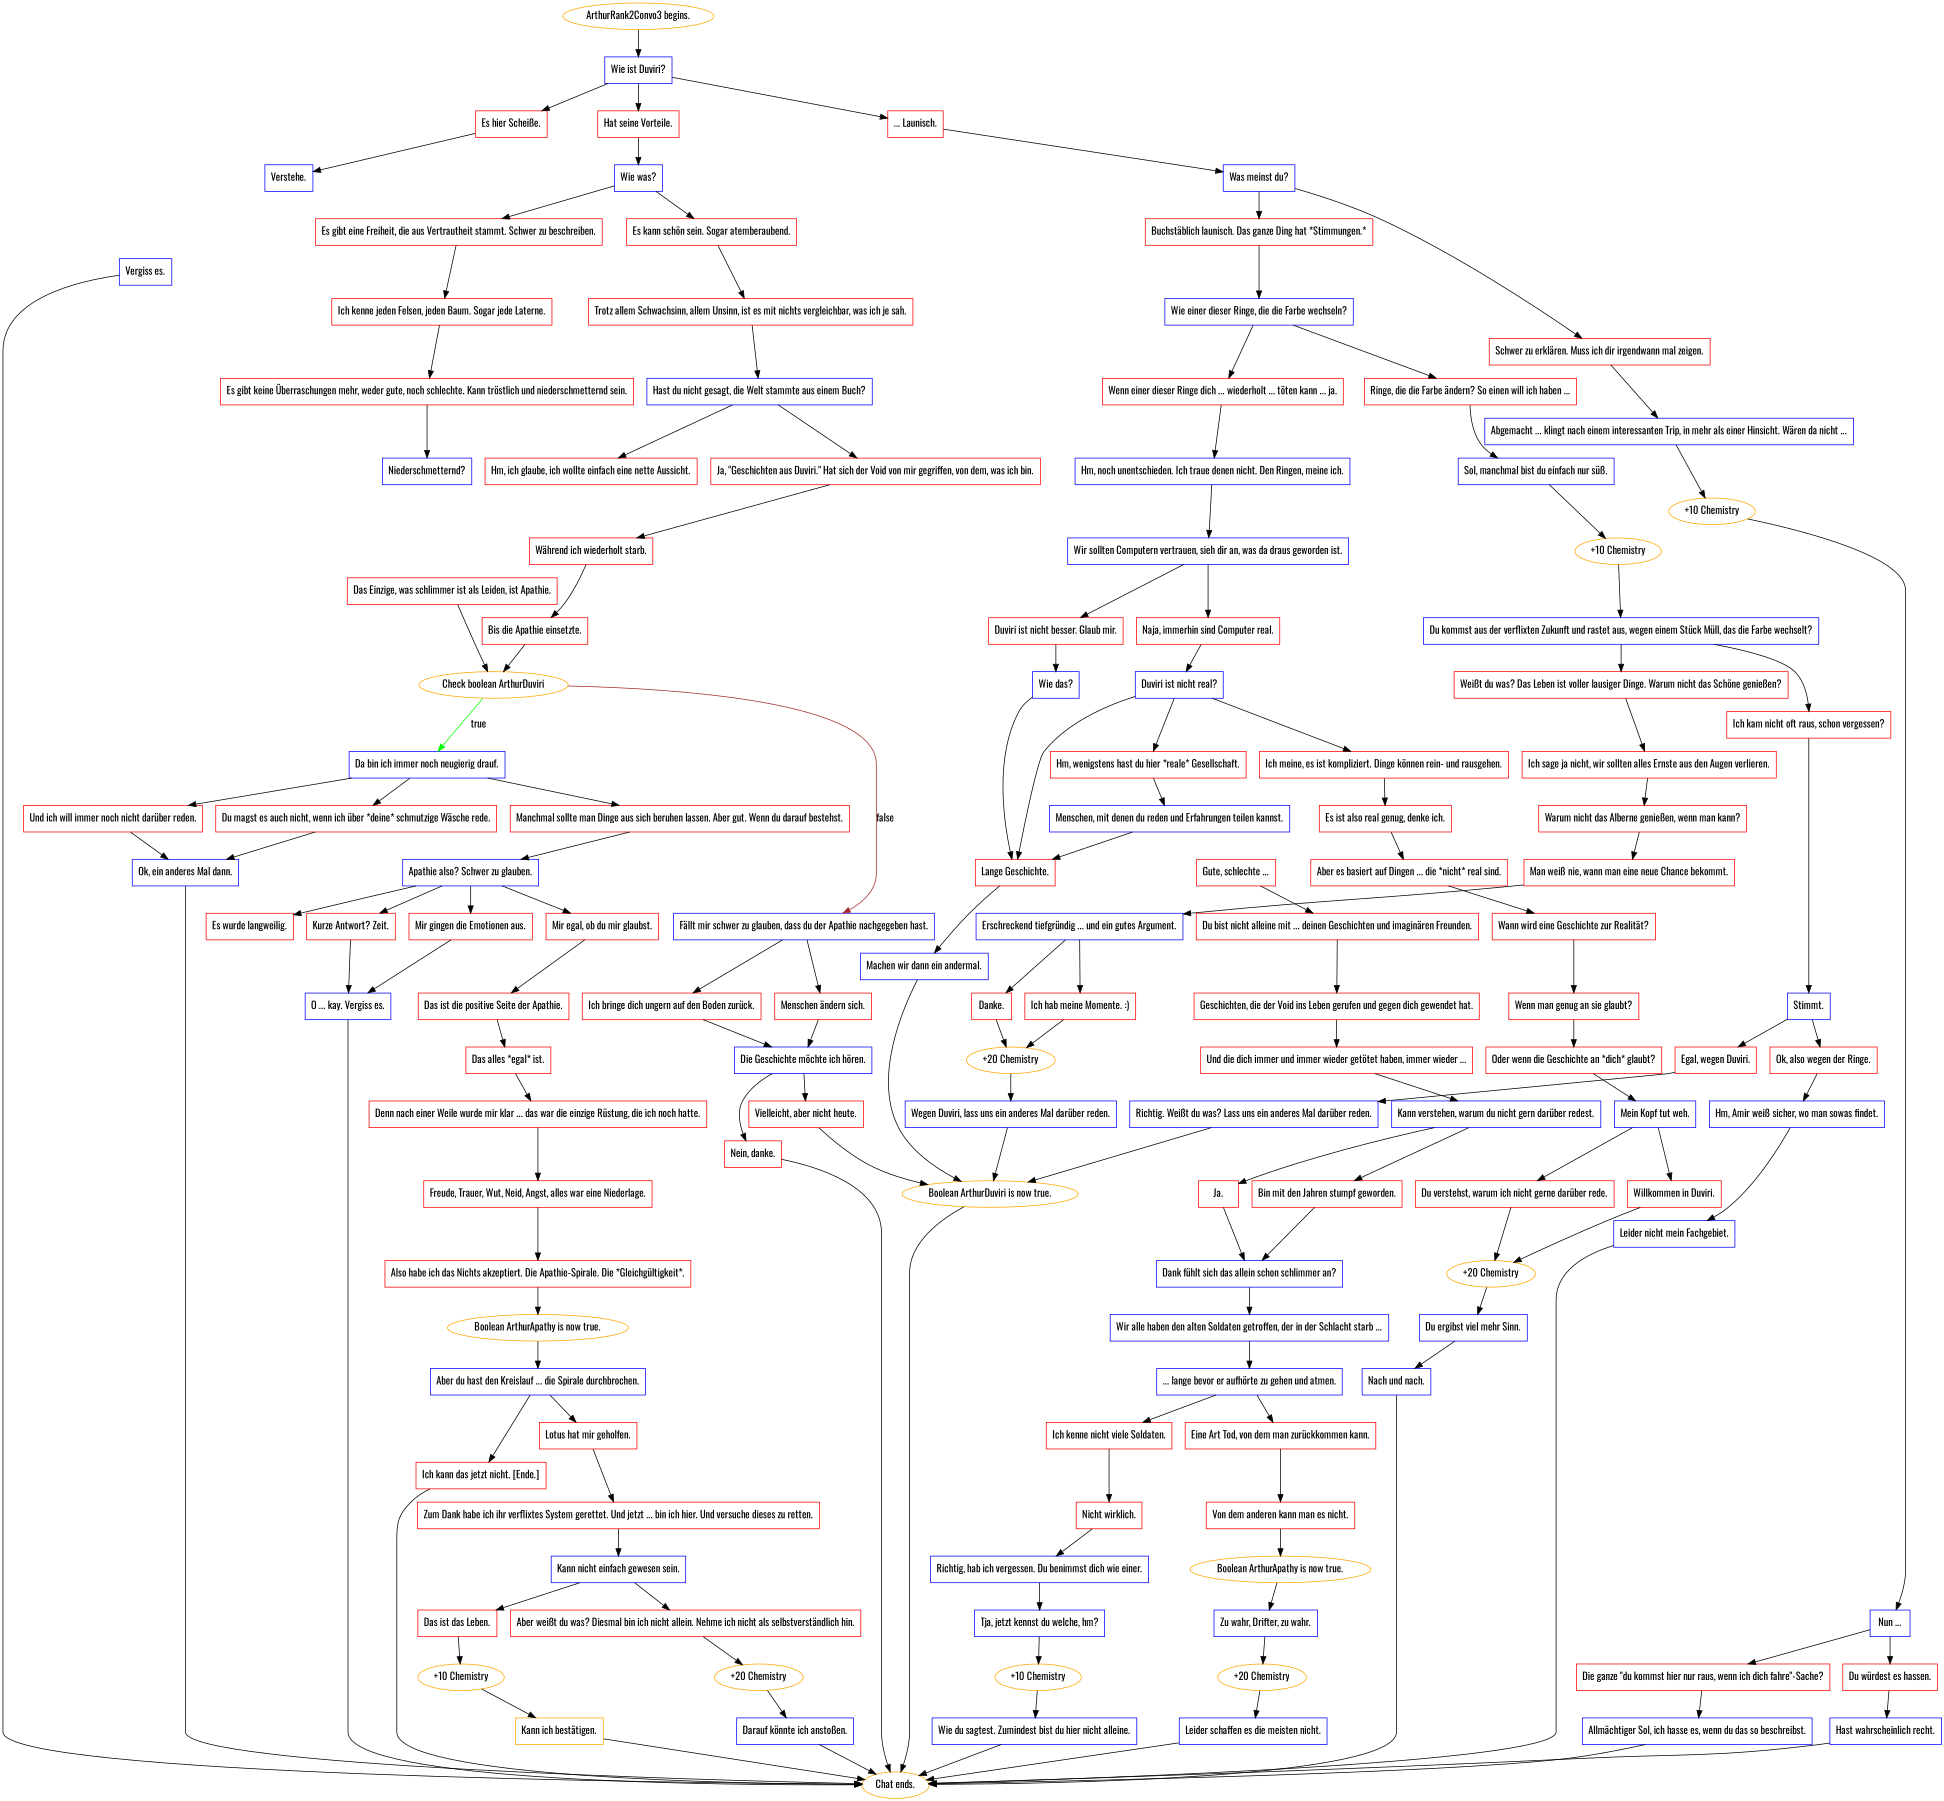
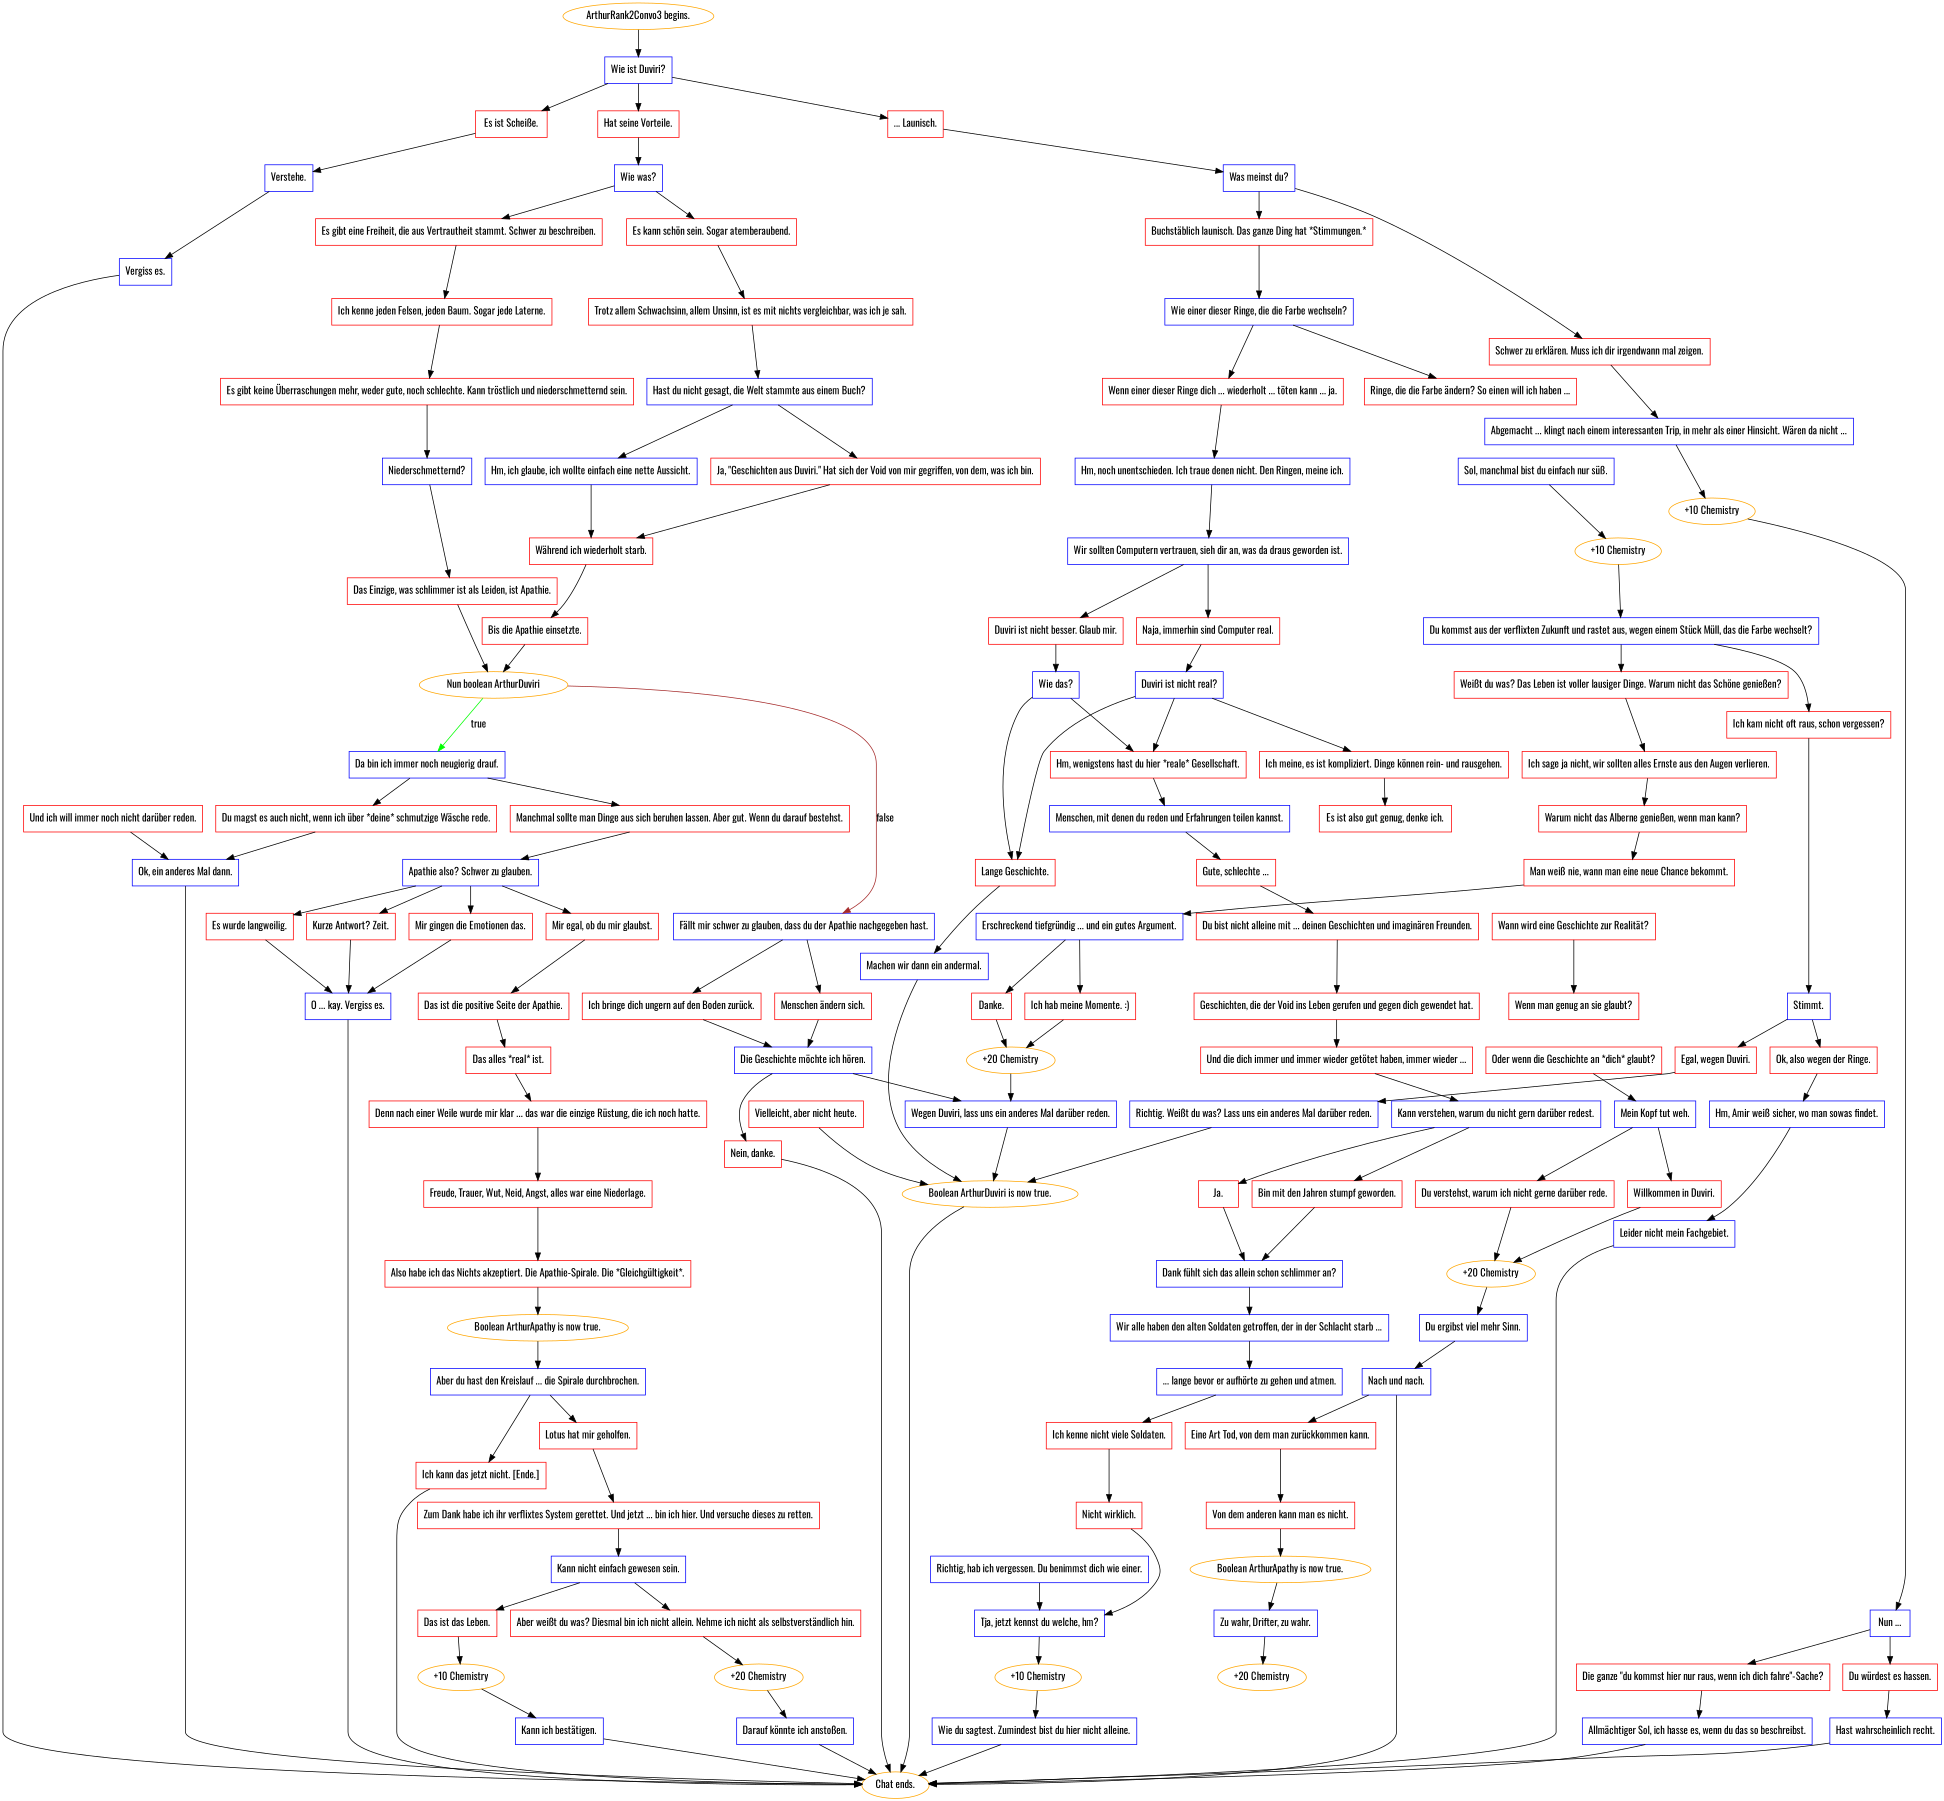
node "Es hier Scheiße.": label "Es hier Scheiße." -> "Es ist Scheiße."
edge "Verstehe." -> "Vergiss es.": added
edge "Ringe, die die Farbe ändern? So einen will ich haben ..." -> "Sol, manchmal bist du einfach nur süß.": removed
node "Hm, ich glaube, ich wollte einfach eine nette Aussicht.": color red -> blue
edge "Hm, ich glaube, ich wollte einfach eine nette Aussicht." -> "Während ich wiederholt starb.": added
edge "Niederschmetternd?" -> "Das Einzige, was schlimmer ist als Leiden, ist Apathie.": added
node "Check boolean ArthurDuviri": label "Check boolean ArthurDuviri" -> "Nun boolean ArthurDuviri"
edge "Wie das?" -> "Hm, wenigstens hast du hier *reale* Gesellschaft.": added
edge "Da bin ich immer noch neugierig drauf." -> "Und ich will immer noch nicht darüber reden.": removed
node "Es ist also real genug, denke ich.": label "Es ist also real genug, denke ich." -> "Es ist also gut genug, denke ich."
edge "Menschen, mit denen du reden und Erfahrungen teilen kannst." -> "Lange Geschichte.": now "Menschen, mit denen du reden und Erfahrungen teilen kannst." -> "Gute, schlechte ..."
node "Aber es basiert auf Dingen ... die *nicht* real sind.": removed
node "Mir gingen die Emotionen aus.": label "Mir gingen die Emotionen aus." -> "Mir gingen die Emotionen das."
edge "Es wurde langweilig." -> "O ... kay. Vergiss es.": added
edge "Wenn man genug an sie glaubt?" -> "Oder wenn die Geschichte an *dich* glaubt?": removed
node "Das alles *egal* ist.": label "Das alles *egal* ist." -> "Das alles *real* ist."
edge "Die Geschichte möchte ich hören." -> "Vielleicht, aber nicht heute.": now "Die Geschichte möchte ich hören." -> "Wegen Duviri, lass uns ein anderes Mal darüber reden."
edge "... lange bevor er aufhörte zu gehen und atmen." -> "Eine Art Tod, von dem man zurückkommen kann.": now "Nach und nach." -> "Eine Art Tod, von dem man zurückkommen kann."
edge "Nicht wirklich." -> "Richtig, hab ich vergessen. Du benimmst dich wie einer.": now "Nicht wirklich." -> "Tja, jetzt kennst du welche, hm?"
node "Kann ich bestätigen.": color orange -> blue
node "Leider schaffen es die meisten nicht.": removed
